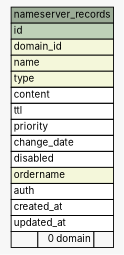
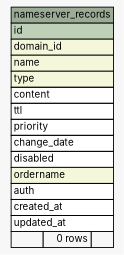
node "nameserver_records": text "0 domain" -> "0 rows"
